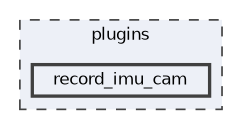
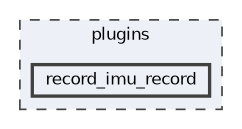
node "record_imu_cam": label "record_imu_cam" -> "record_imu_record"
